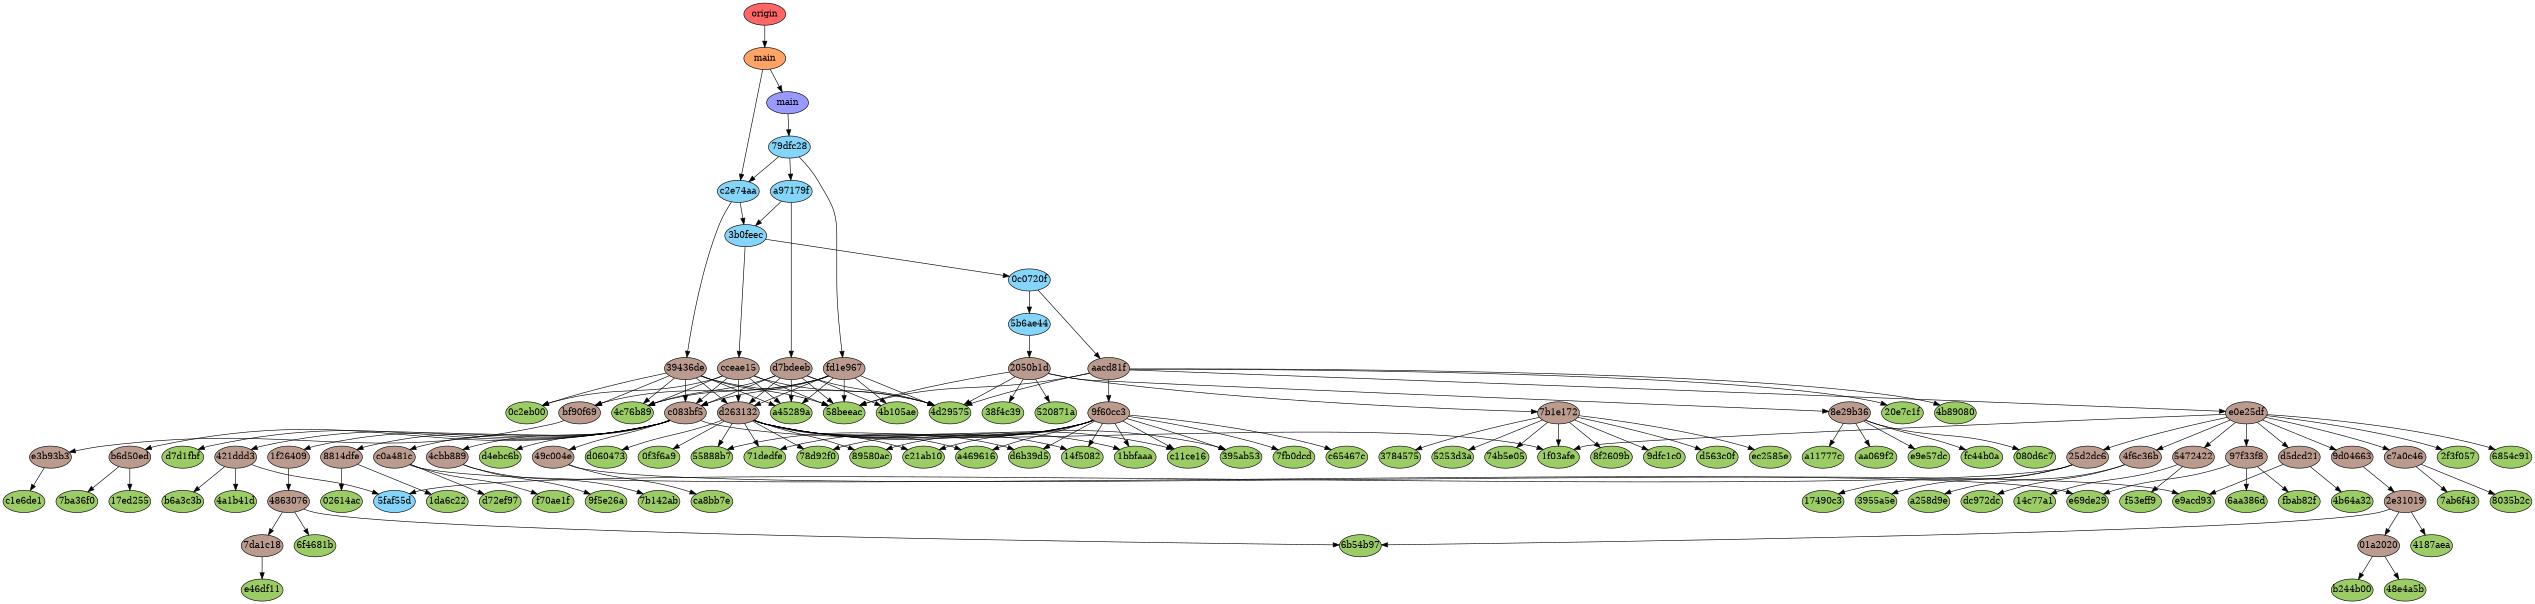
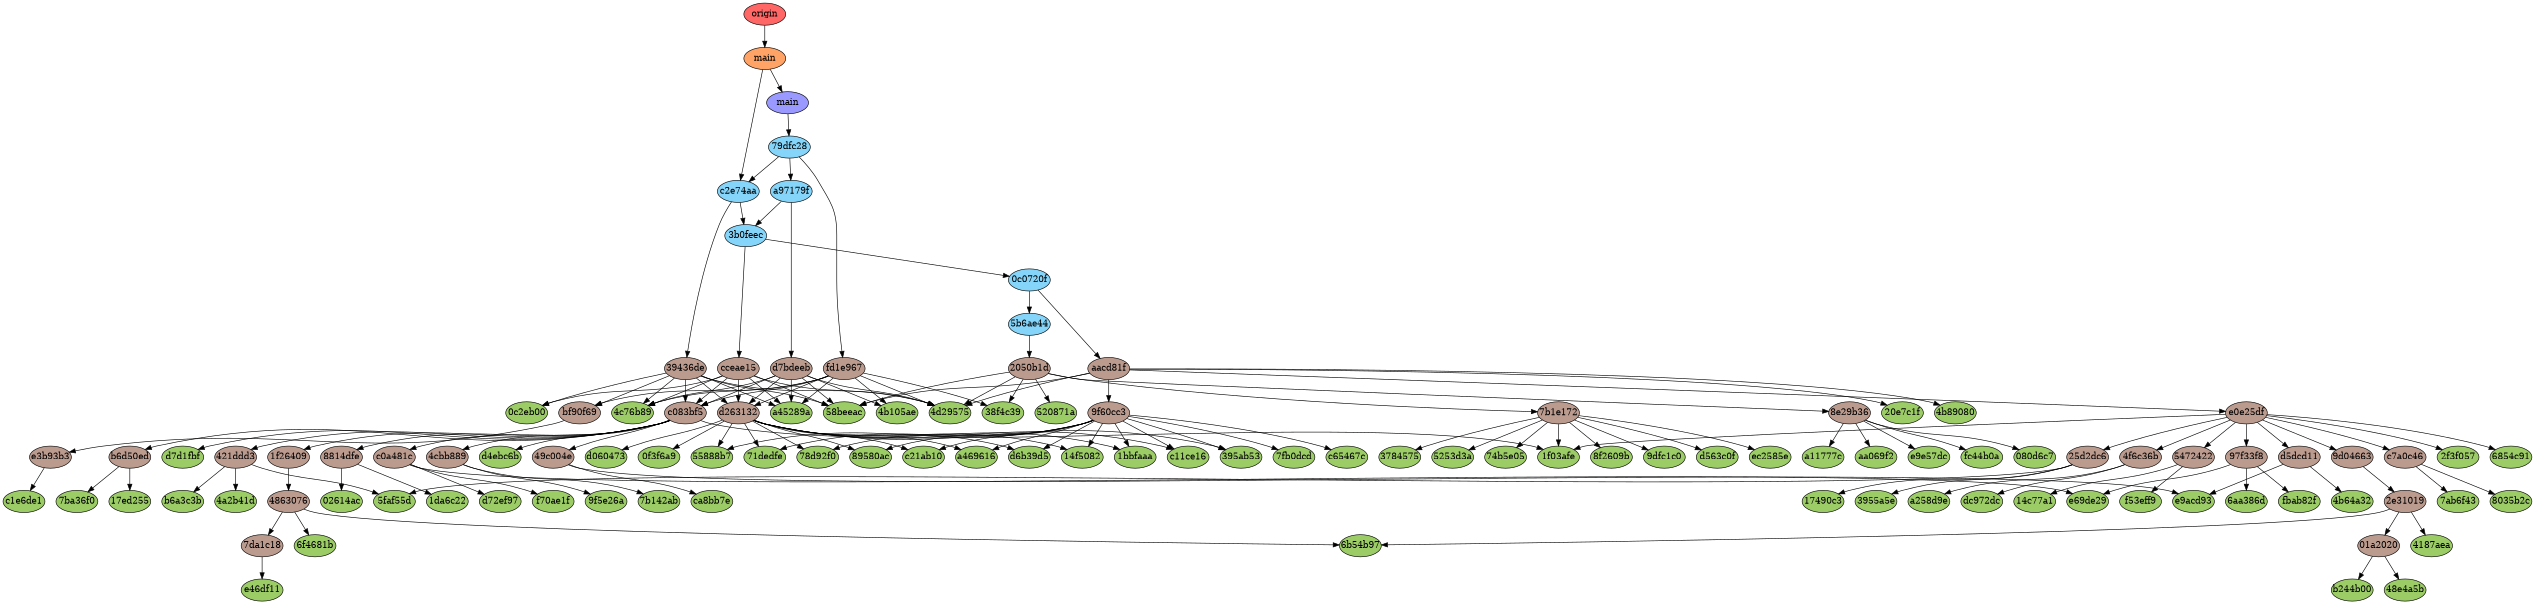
edge "fd1e967" -> "58beeac": now "fd1e967" -> "38f4c39"
node "d5dcd21": label "d5dcd21" -> "d5dcd11"
node "4a1b41d": label "4a1b41d" -> "4a2b41d"
node "5faf55d": fillcolor #85d5fa -> #9ccc66
